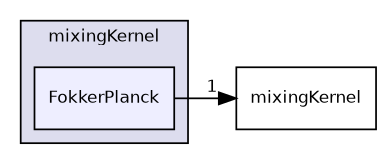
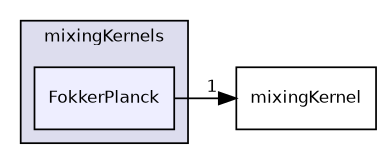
cluster "mixingKernel": label "mixingKernel" -> "mixingKernels"
